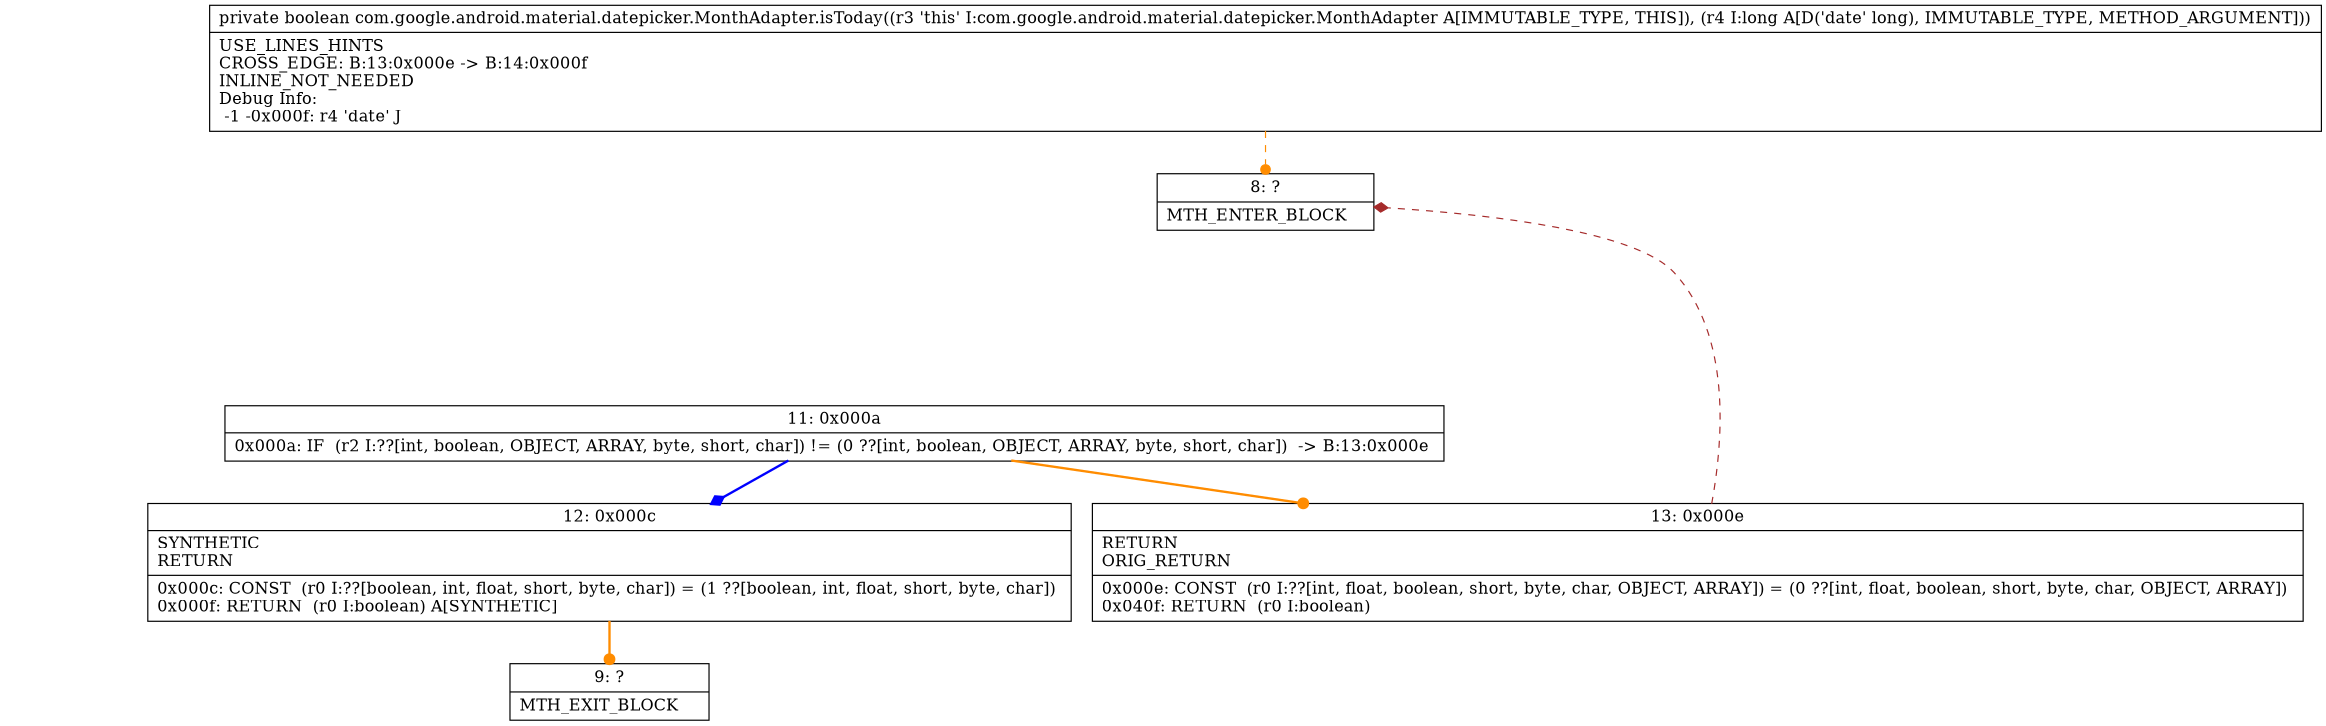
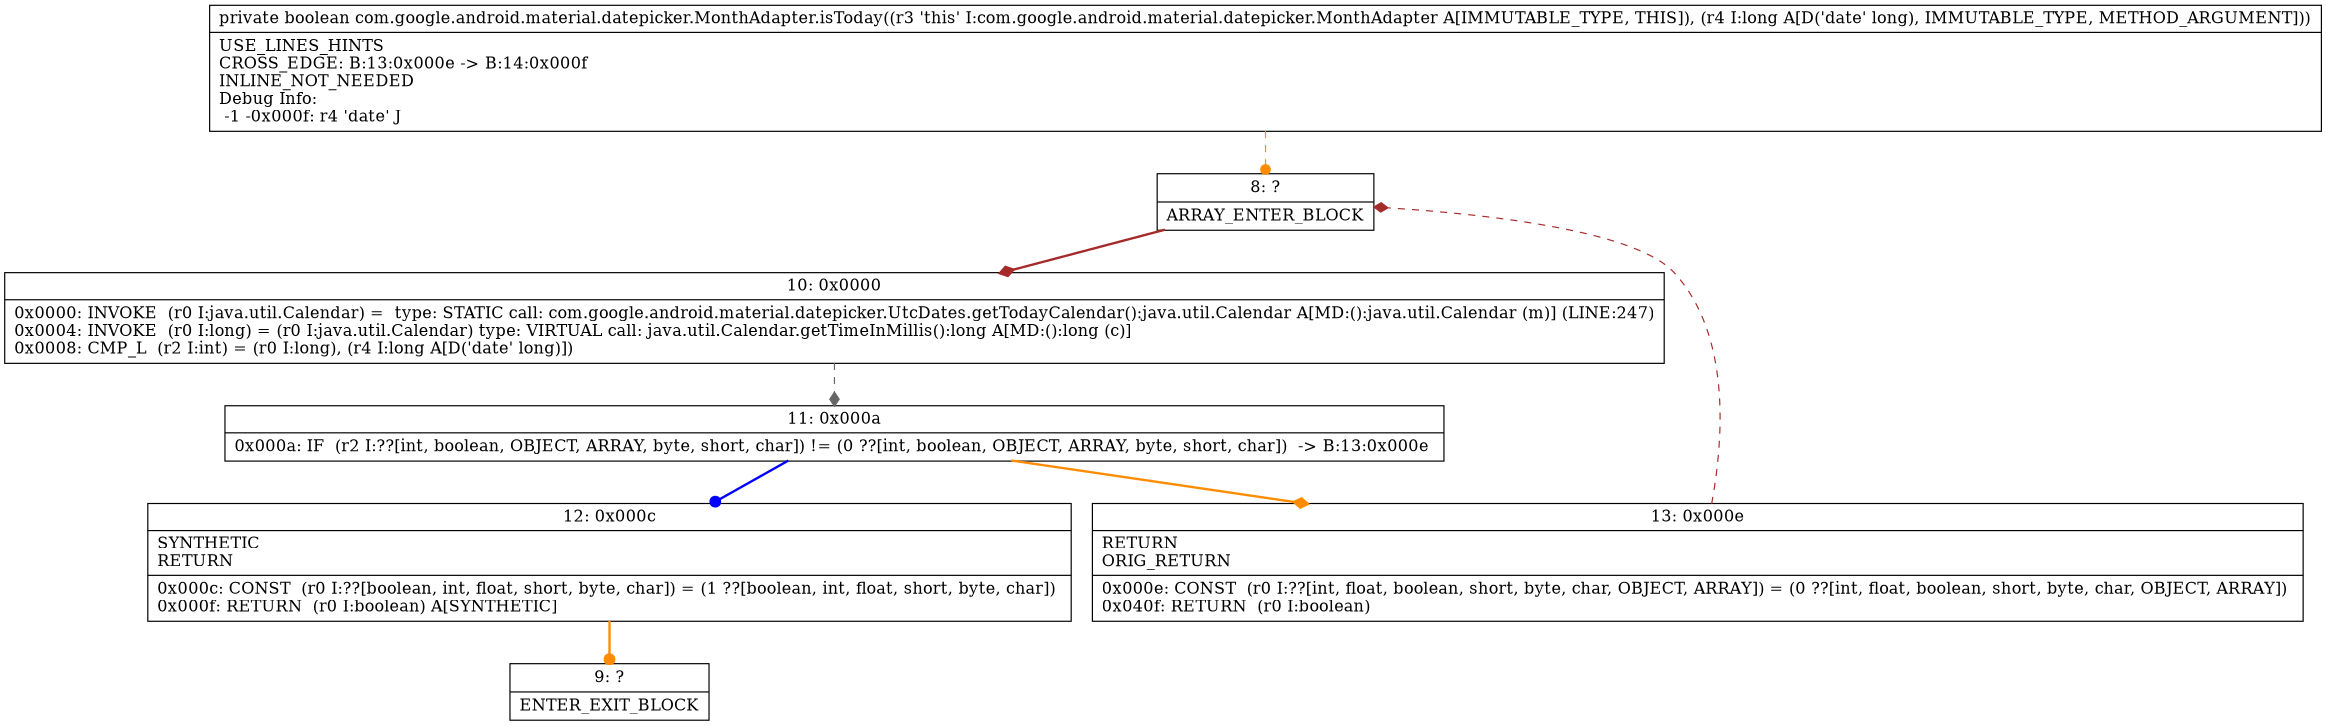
node "8: ?": text "MTH_ENTER_BLOCK" -> "ARRAY_ENTER_BLOCK"
node "10: 0x0000": added
edge "11: 0x000a" -> "12: 0x000c": arrowhead diamond -> dot
edge "11: 0x000a" -> "13: 0x000e": arrowhead dot -> diamond
node "9: ?": text "MTH_EXIT_BLOCK" -> "ENTER_EXIT_BLOCK"
